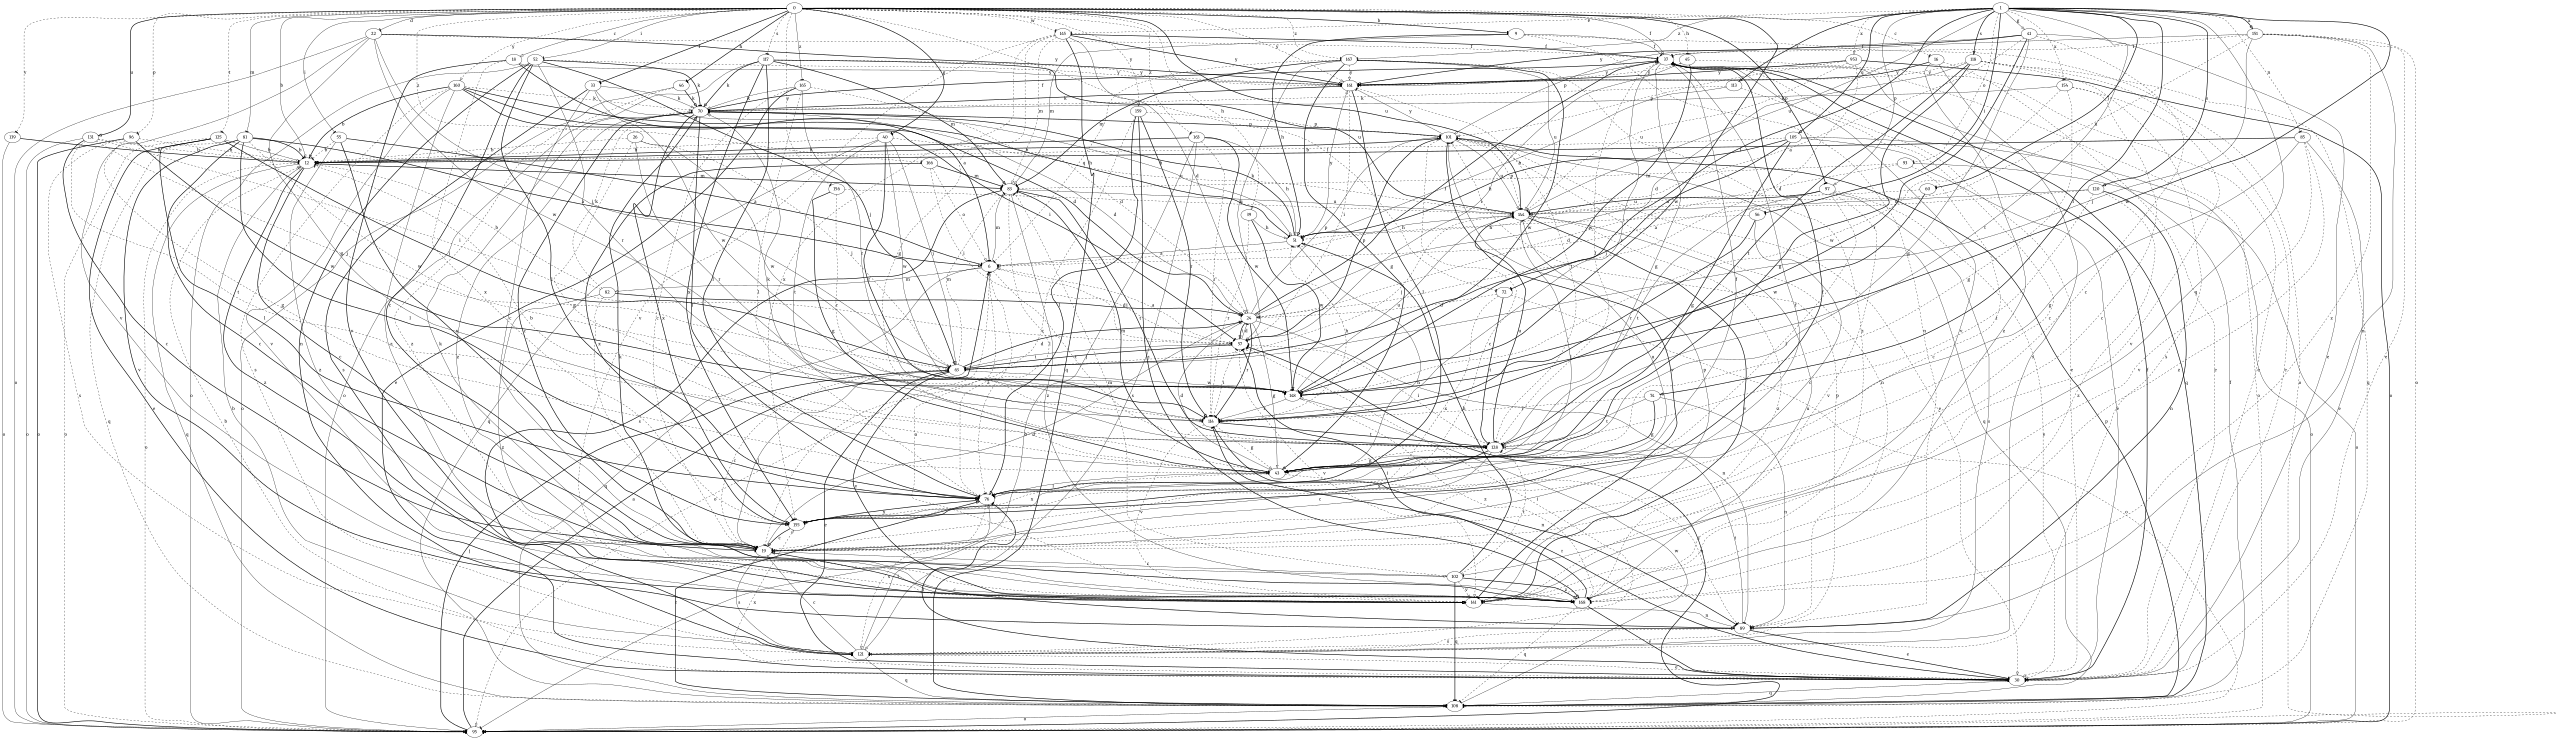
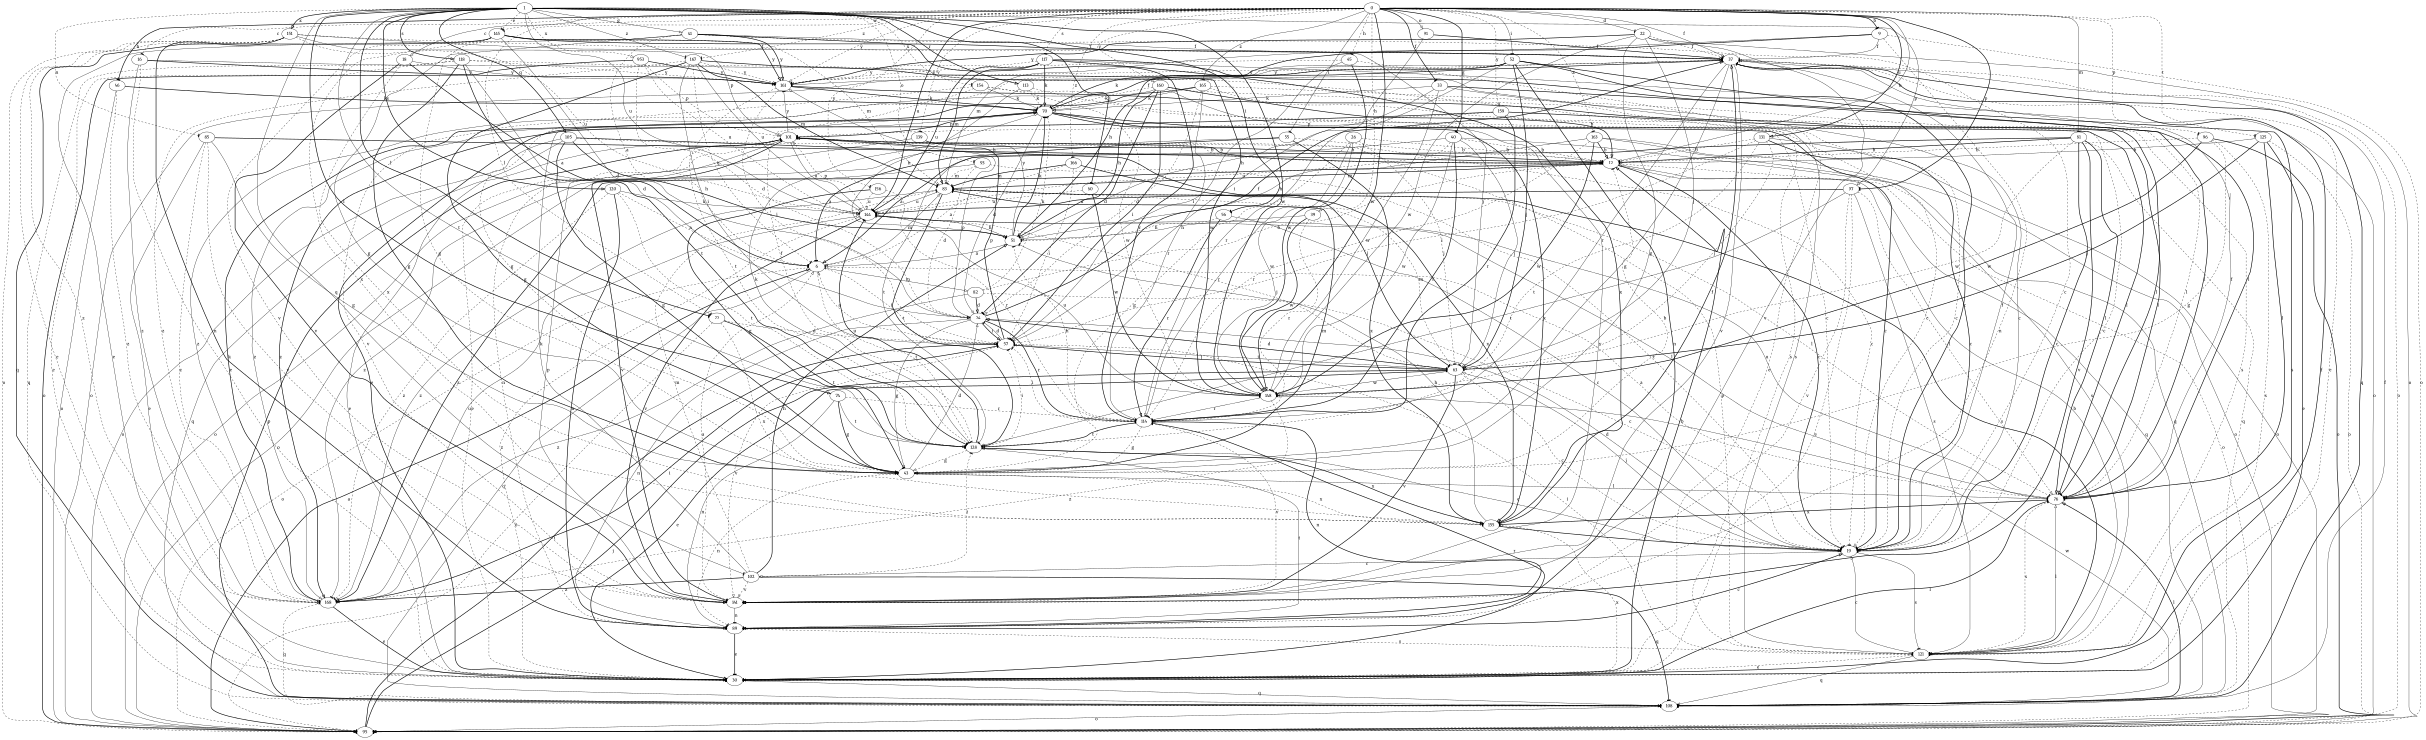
node "91": added
edge "166" -> "6": label "o" -> "a"
edge "72" -> "24": now "72" -> "57"
edge "144" -> "168": now "144" -> "30"
edge "151" -> "89": style solid -> bold
edge "108" -> "76": label "r" -> "l"
edge "30" -> "12": style dashed -> bold
